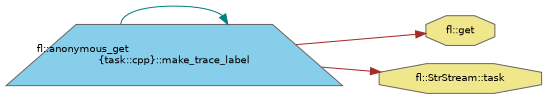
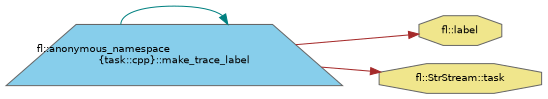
node "fl::get": label "fl::get" -> "fl::label"
node "fl::anonymous_get {task::cpp}::make_trace_label": label "fl::anonymous_get {task::cpp}::make_trace_label" -> "fl::anonymous_namespace {task::cpp}::make_trace_label"
